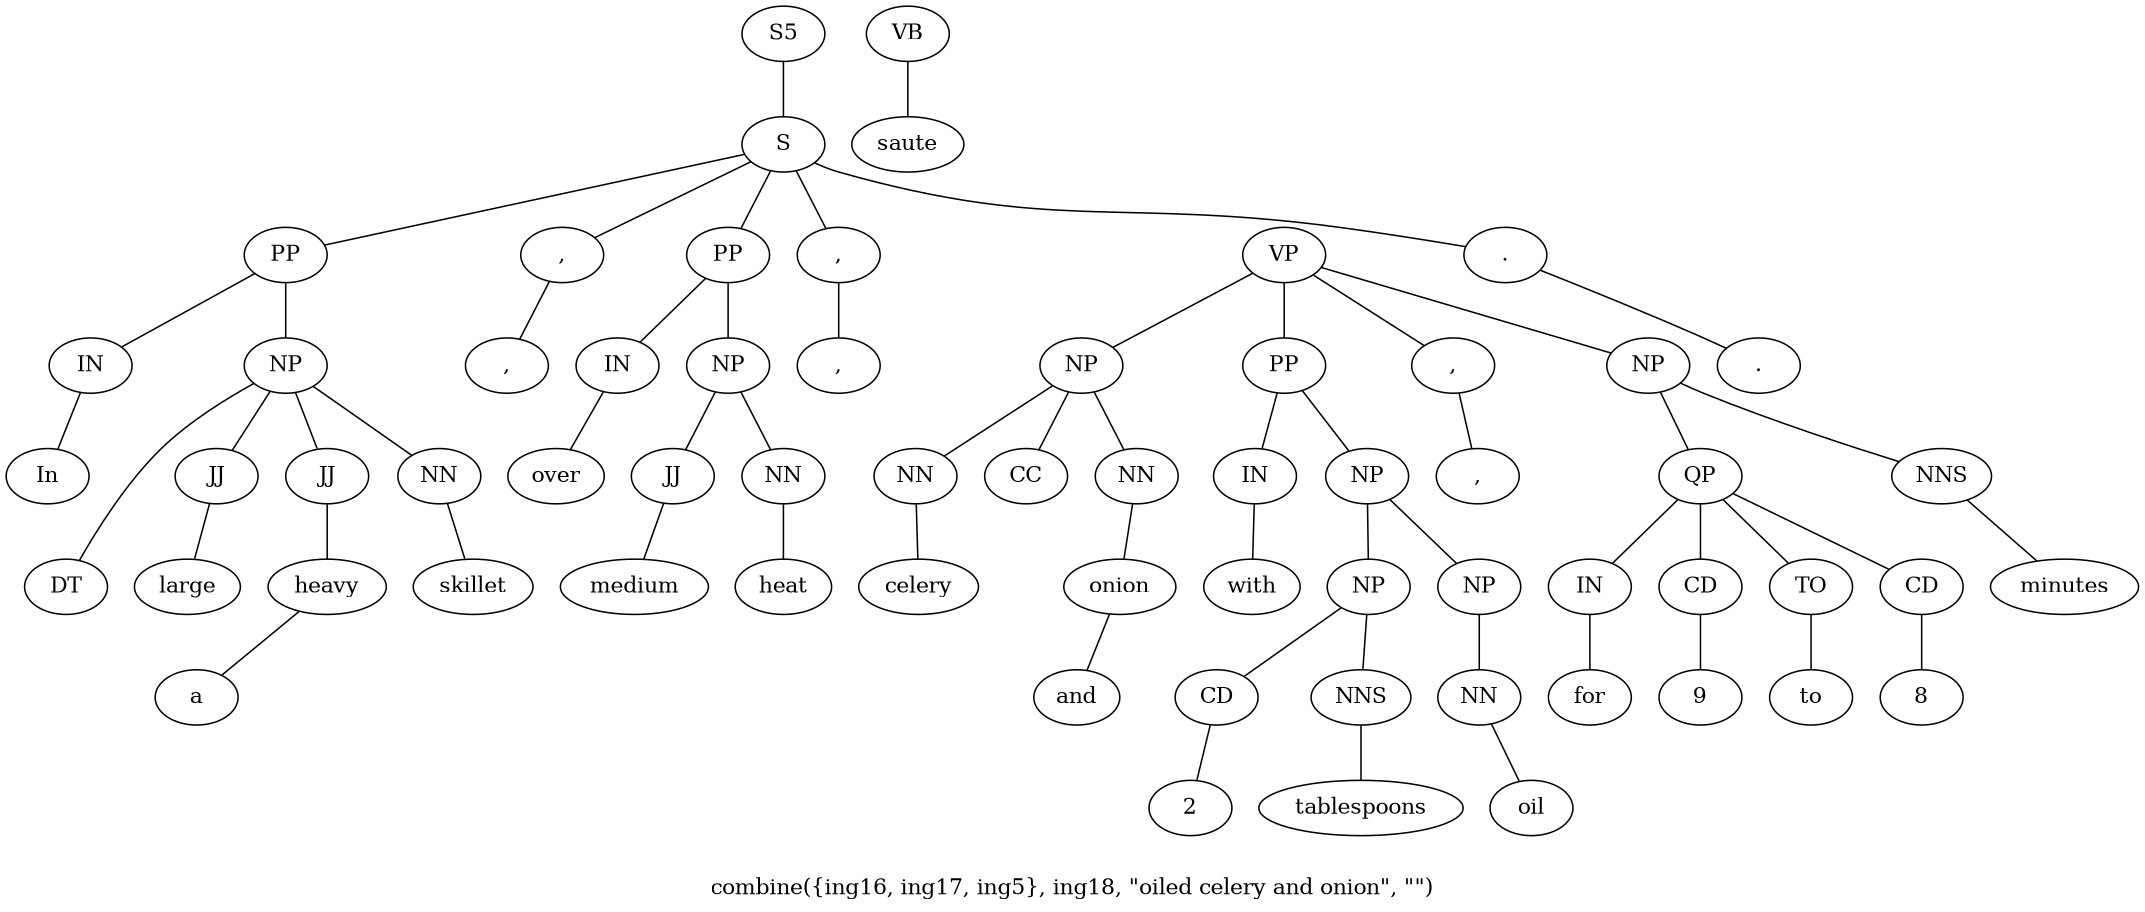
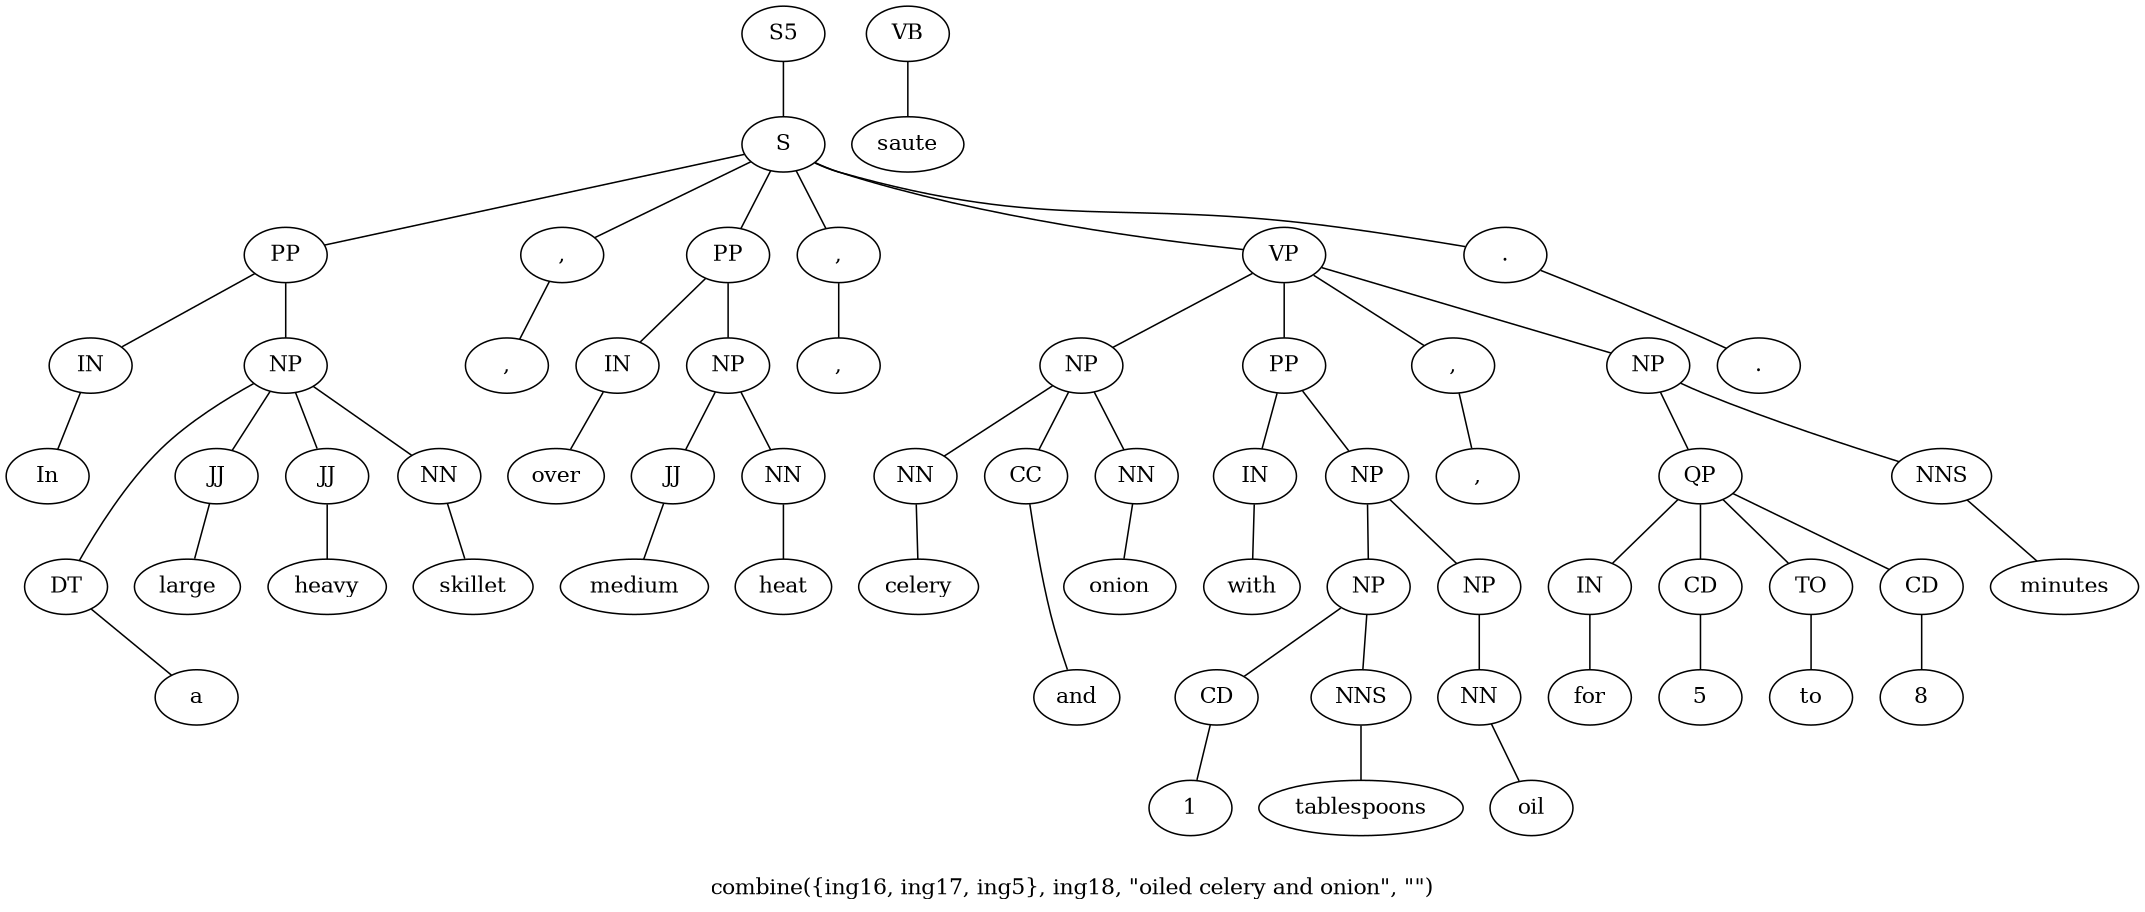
edge "S" -- "VP": added
edge "onion" -- "and": now "CC" -- "and"
edge "heavy" -- "a": now "DT" -- "a"
node "9": label "9" -> "5"
node "2": label "2" -> "1"
